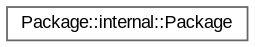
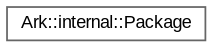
node "Package::internal::Package": label "Package::internal::Package" -> "Ark::internal::Package"
